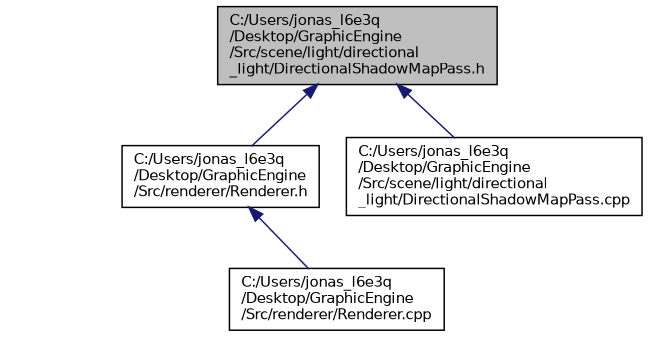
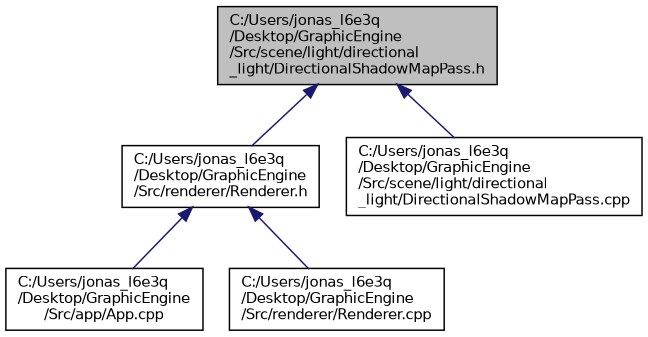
node "C:/Users/jonas_l6e3q /Desktop/GraphicEngine /Src/app/App.cpp": added
